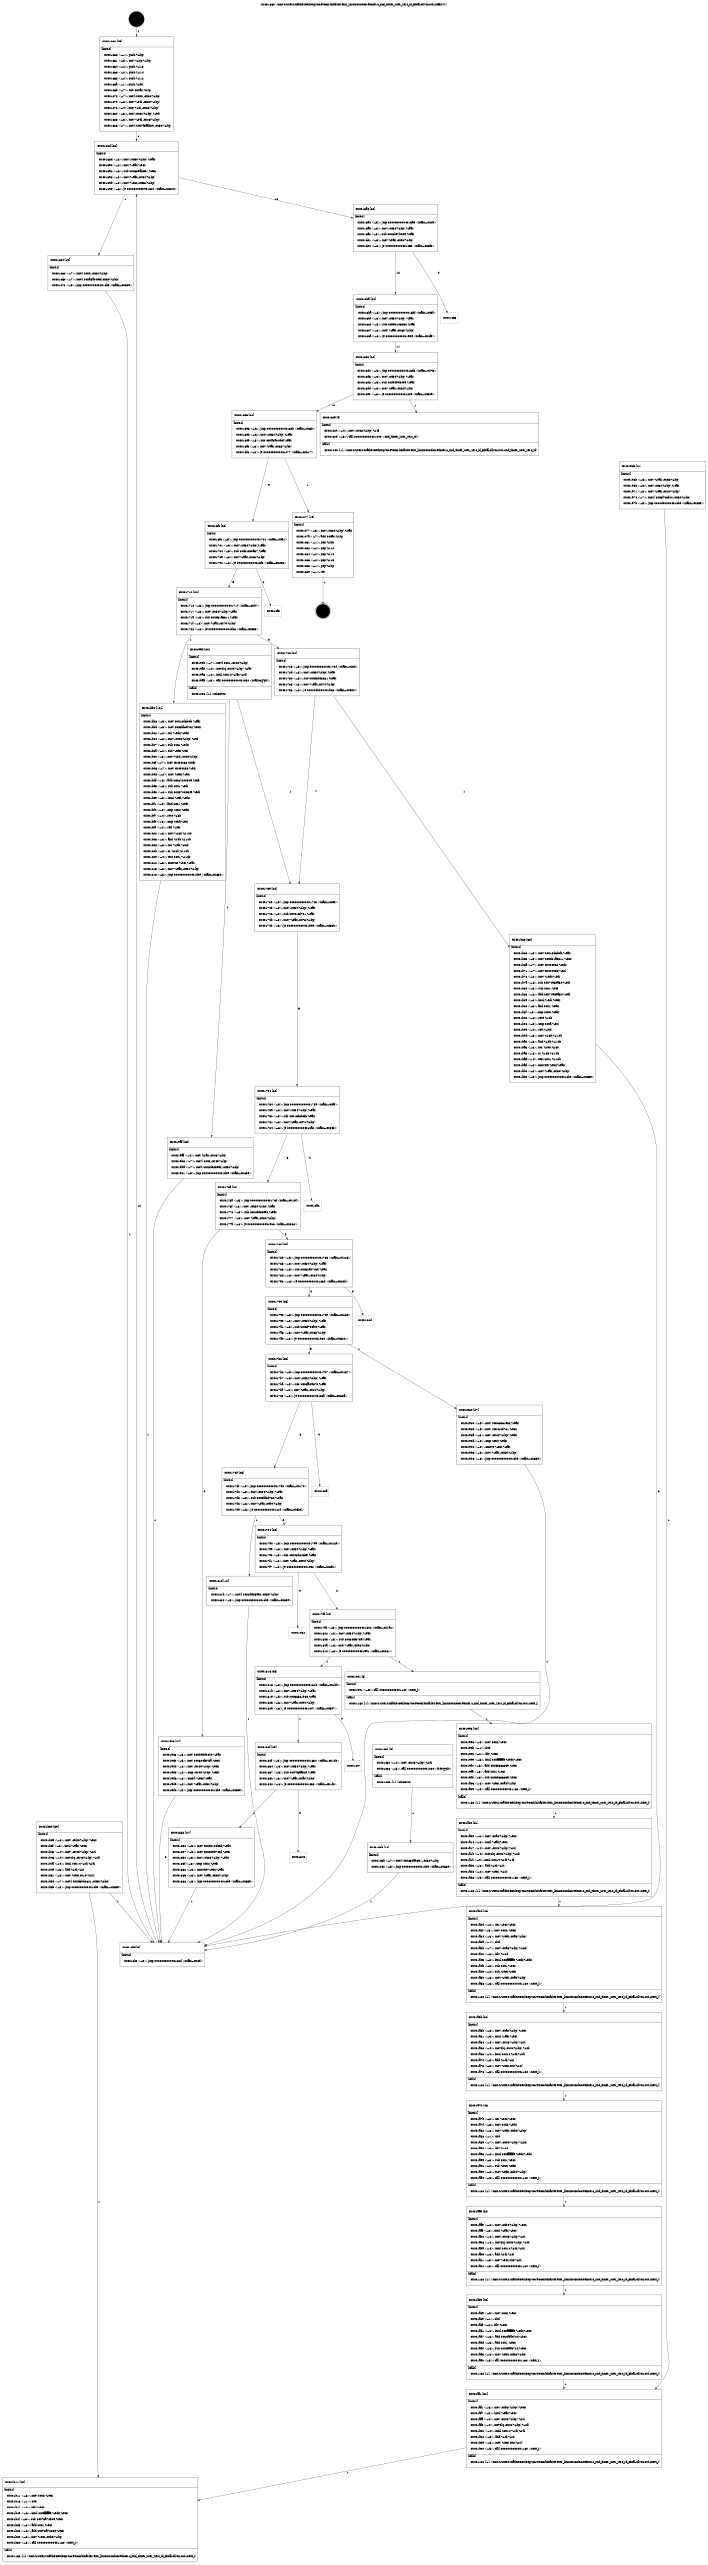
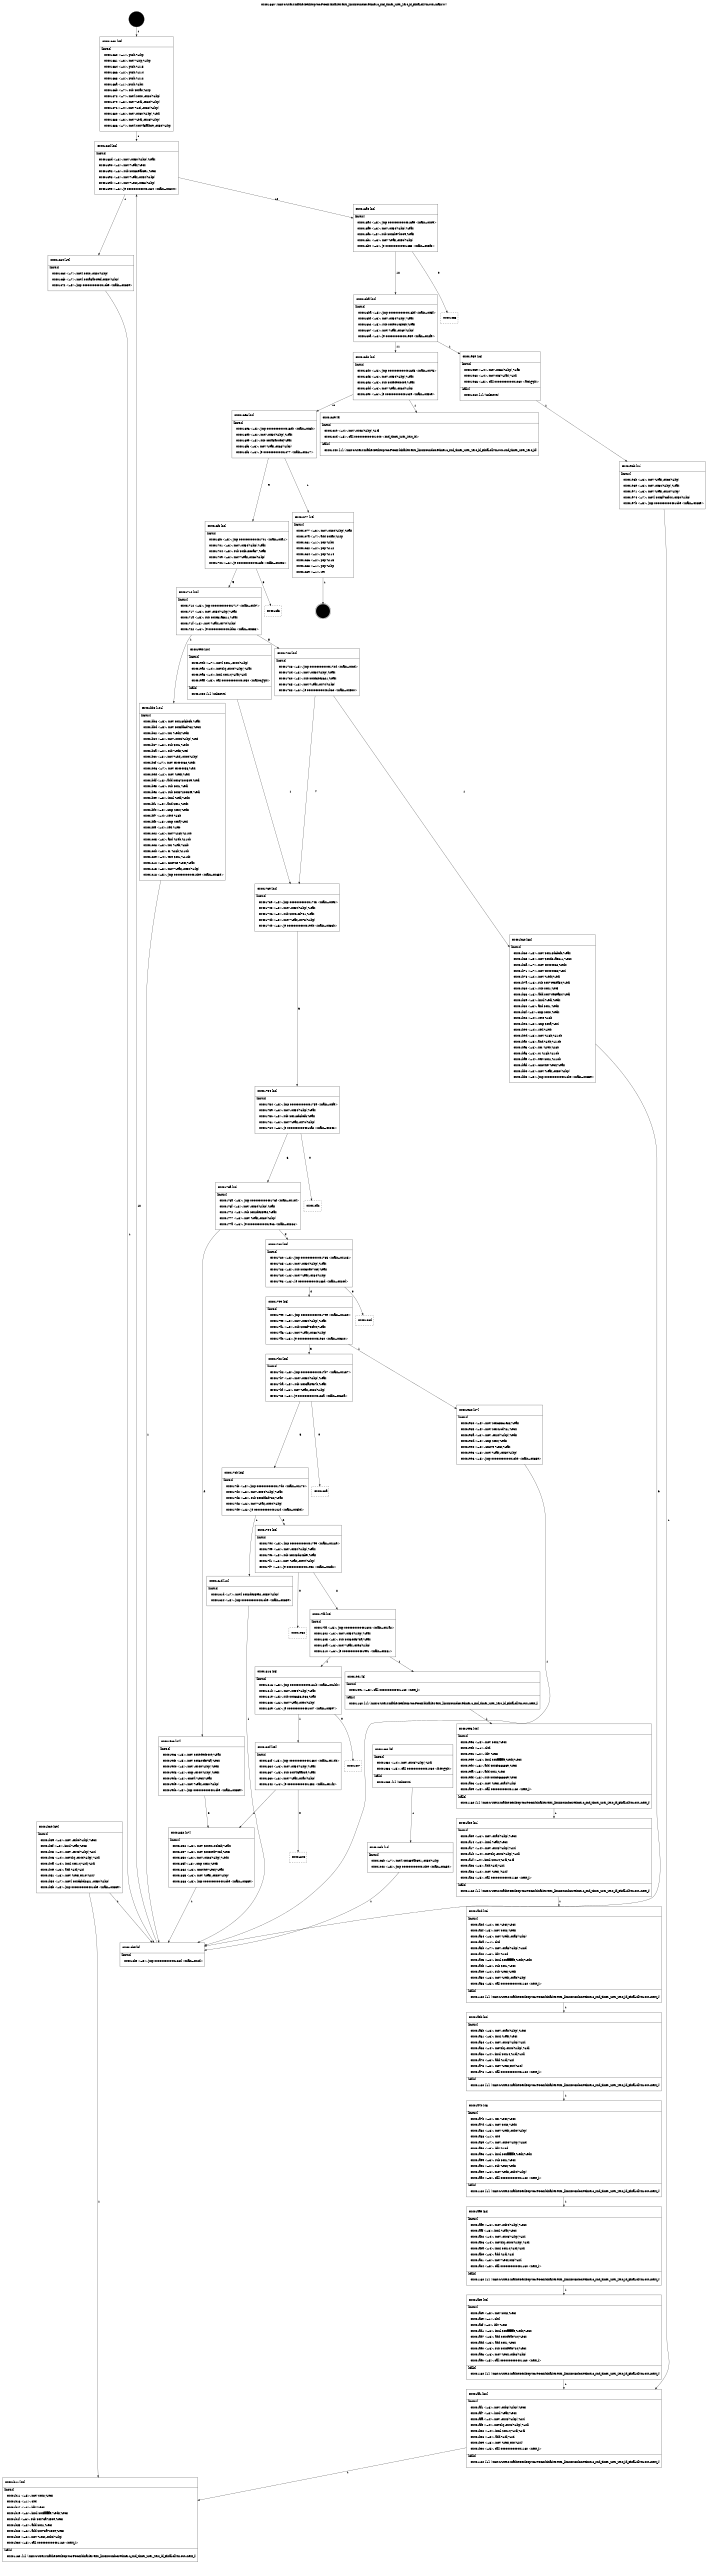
node "0x40195e [13]": added
node "0x4019af [23]": removed
edge "0x4019c6 [27]" -> "0x401cbe [5]": now "0x4019c6 [27]" -> "0x401852 [27]"
